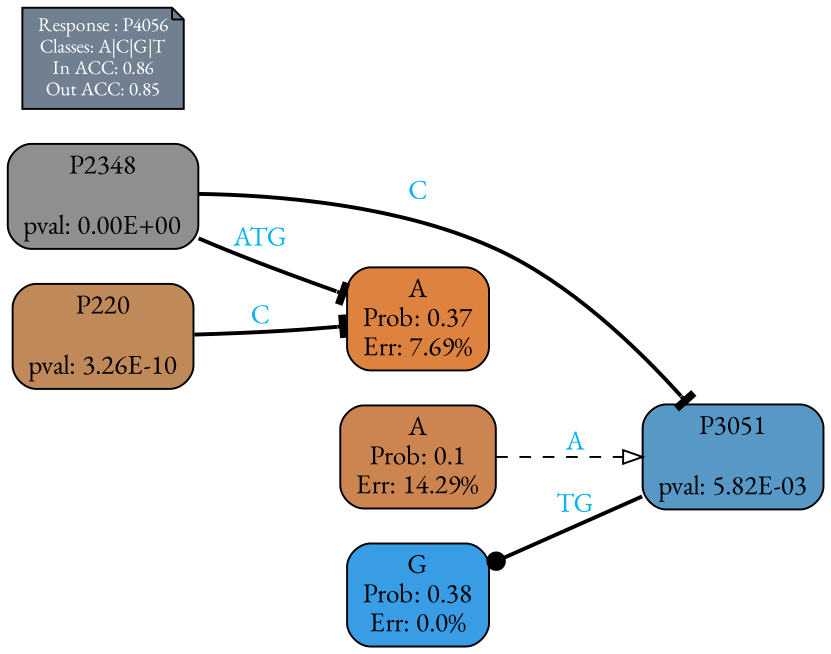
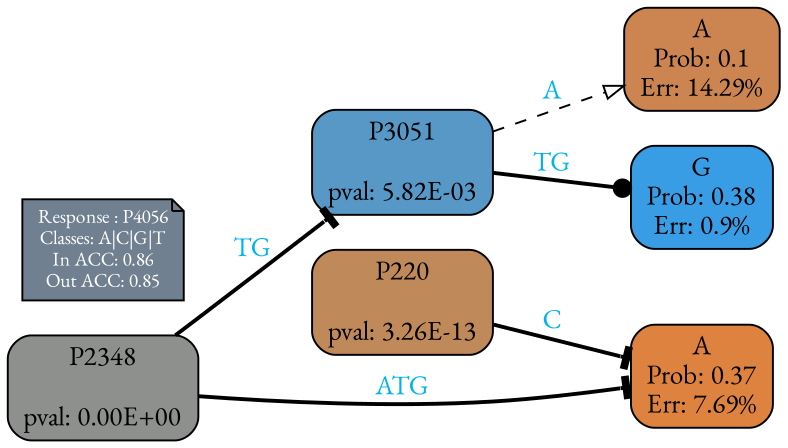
edge "P2348 pval: 0.00E+00" -> "P3051 pval: 5.82E-03": label "C" -> "TG"
node "P220 pval: 3.26E-10": label "P220 pval: 3.26E-10" -> "P220 pval: 3.26E-13"
edge "A Prob: 0.1 Err: 14.29%" -> "P3051 pval: 5.82E-03": reversed
node "G Prob: 0.38 Err: 0.0%": label "G Prob: 0.38 Err: 0.0%" -> "G Prob: 0.38 Err: 0.9%"
